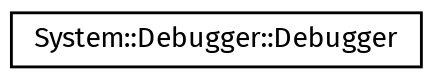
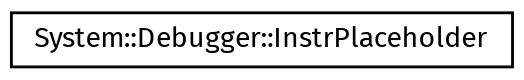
node "System::Debugger::Debugger": label "System::Debugger::Debugger" -> "System::Debugger::InstrPlaceholder"
